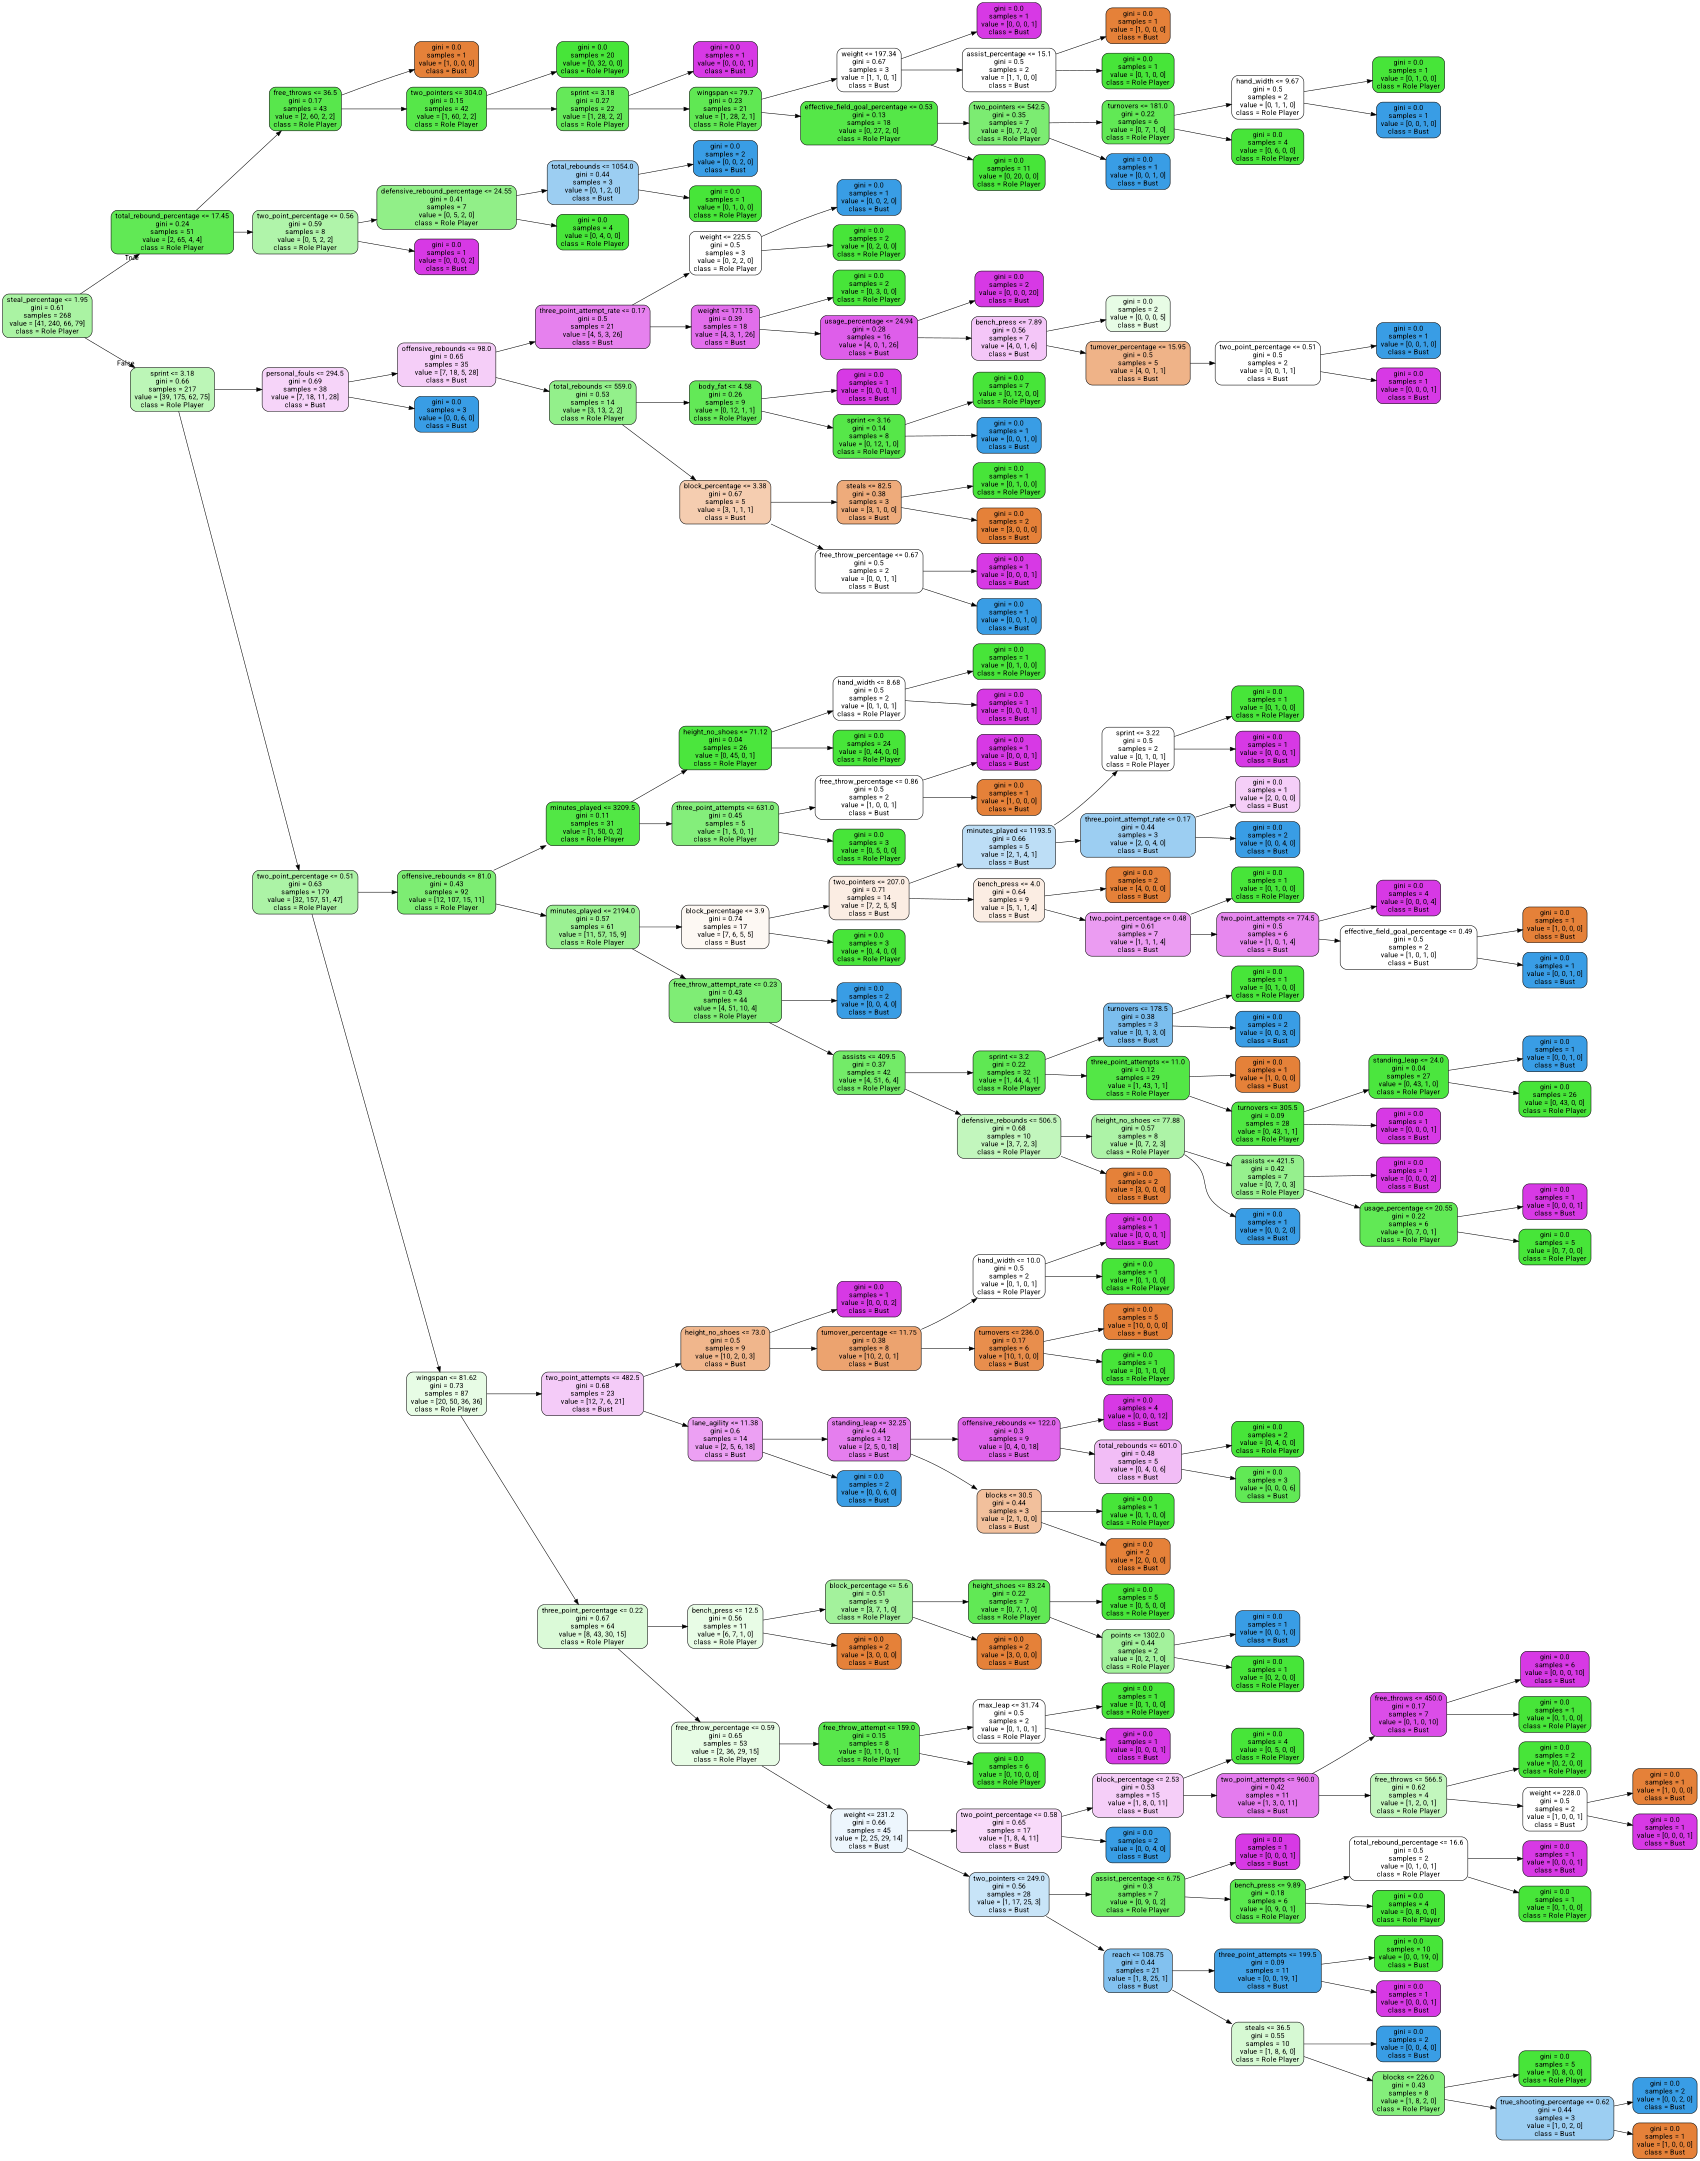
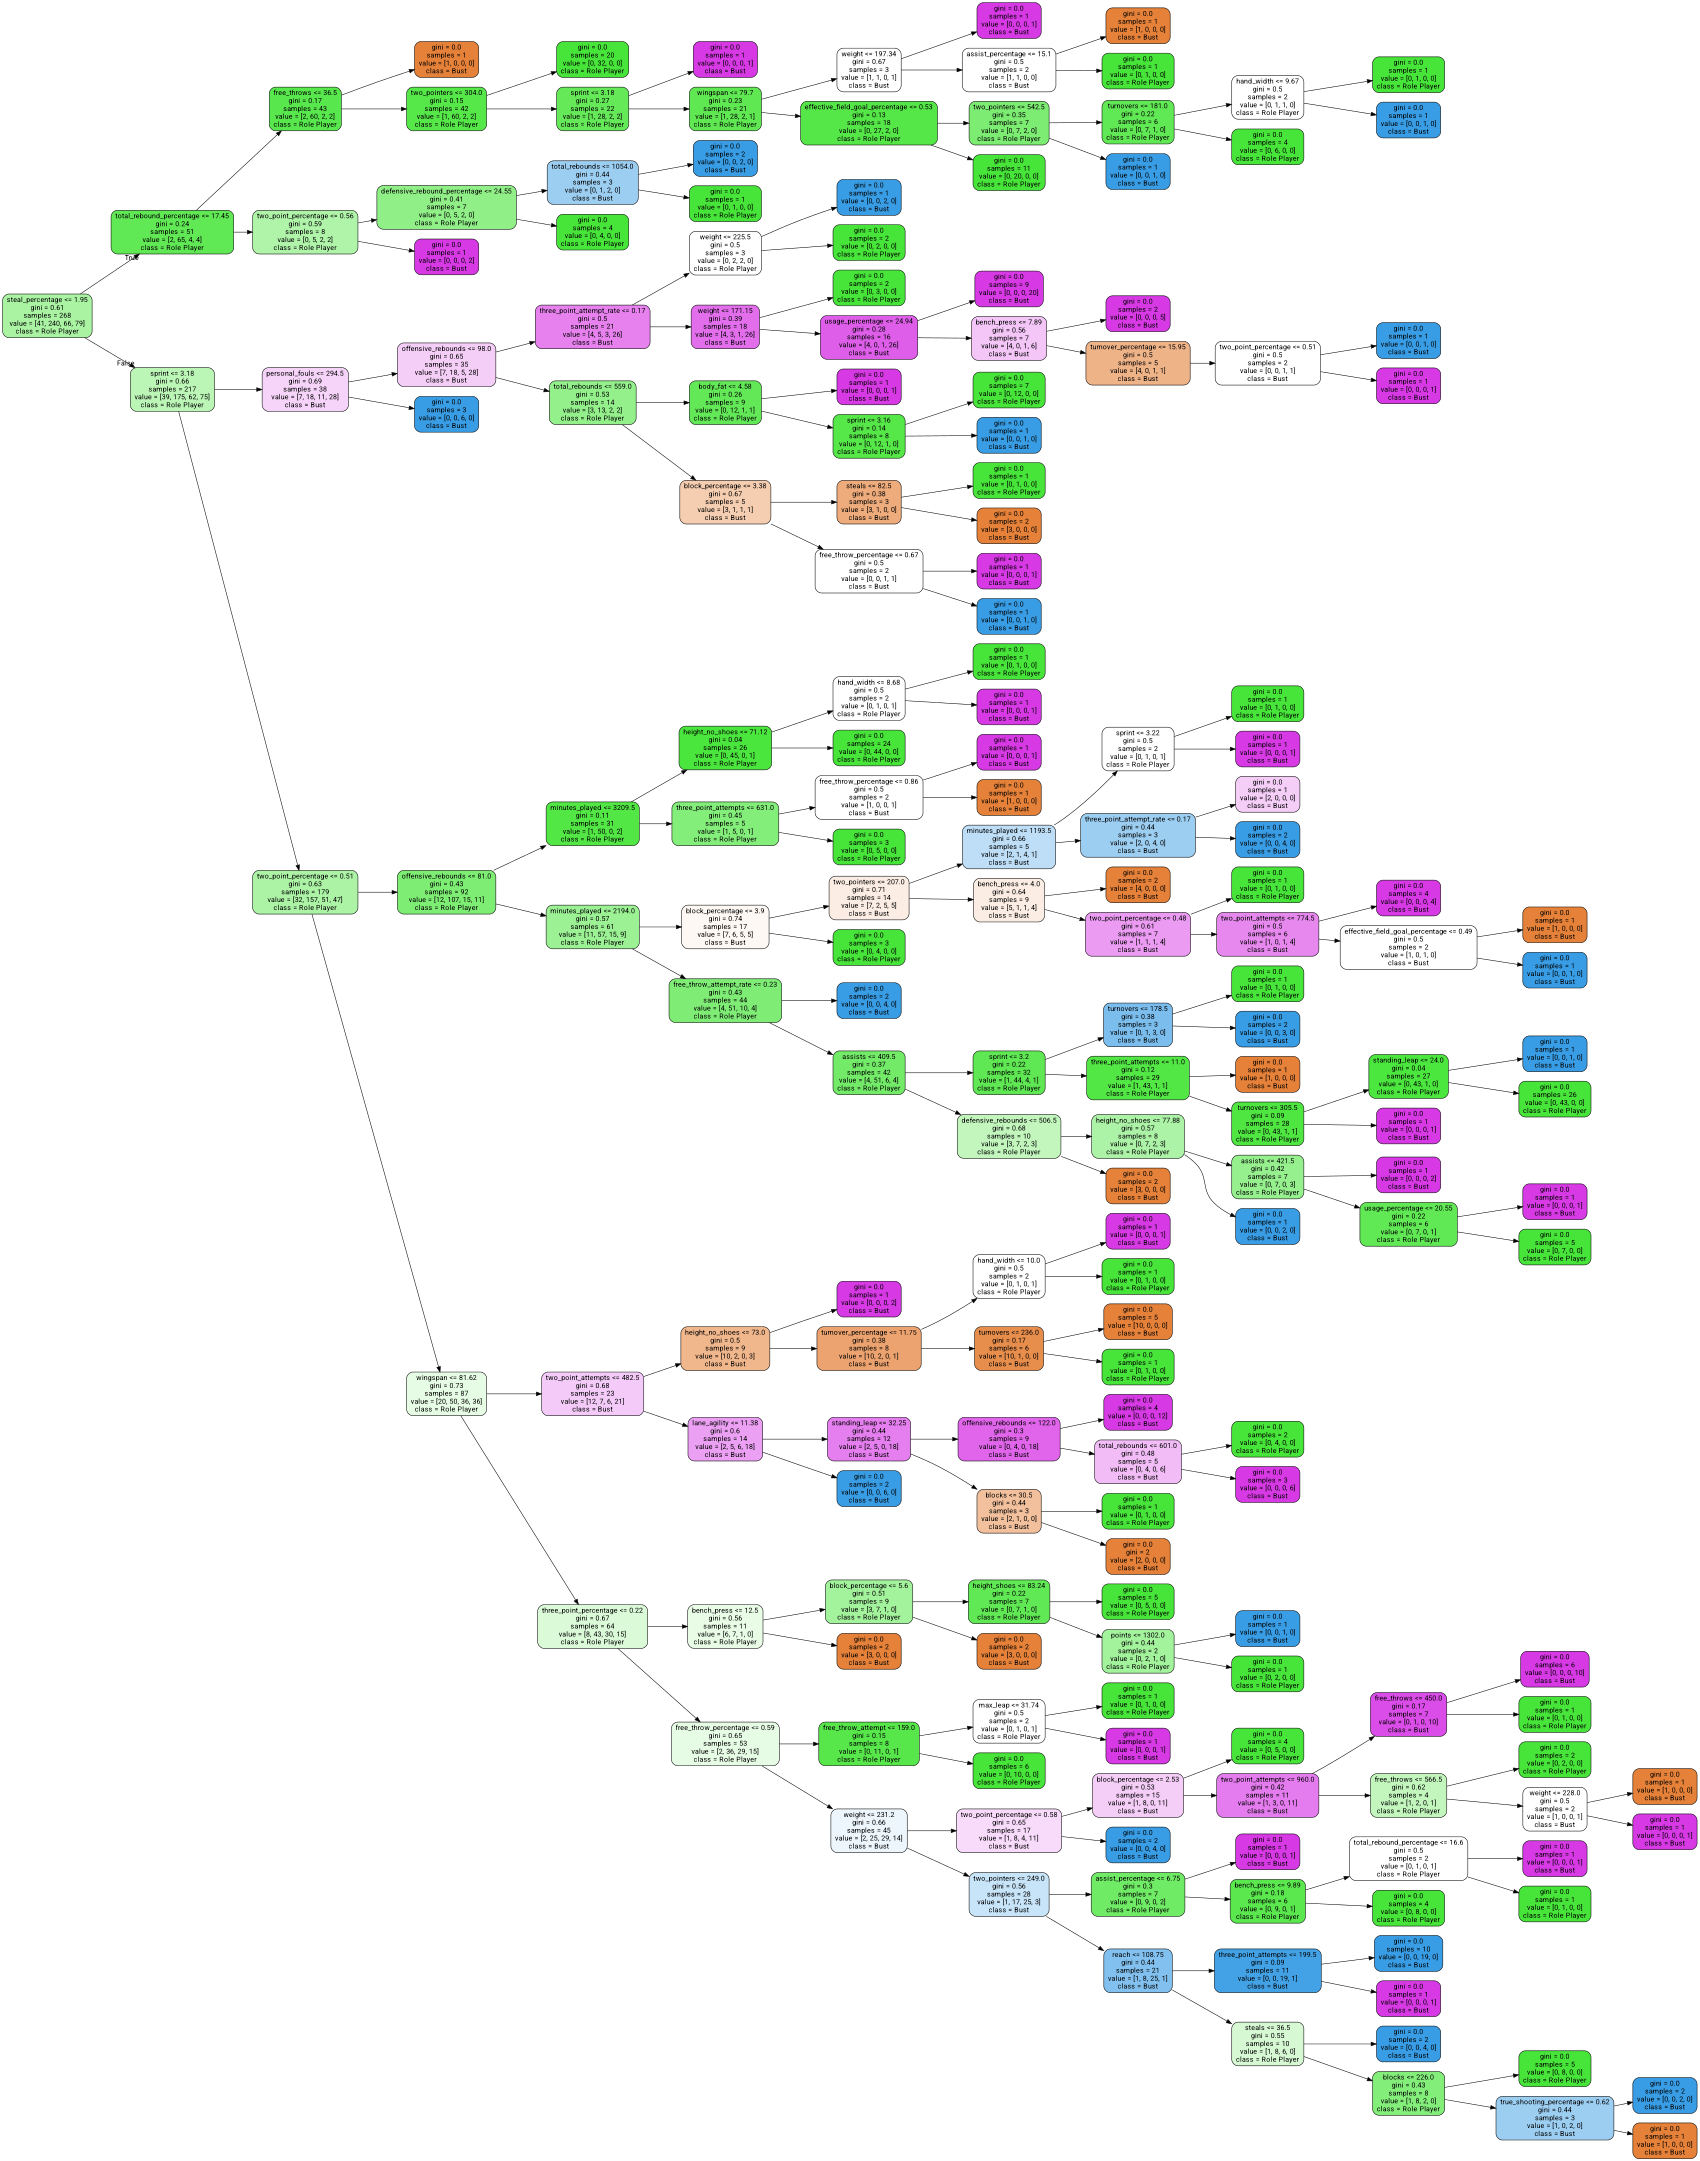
node "gini = 0.0 samples = 2 value = [0, 0, 0, 20] class = Bust": label "gini = 0.0 samples = 2 value = [0, 0, 0, 20] class = Bust" -> "gini = 0.0 samples = 9 value = [0, 0, 0, 20] class = Bust"
node "gini = 0.0 samples = 2 value = [0, 0, 0, 5] class = Bust": fillcolor #e7fce5 -> #d739e5
node "gini = 0.0 samples = 3 value = [0, 0, 0, 6] class = Bust": fillcolor #61e955 -> #d739e5
node "gini = 0.0 samples = 10 value = [0, 0, 19, 0] class = Bust": fillcolor #47e539 -> #399de5
